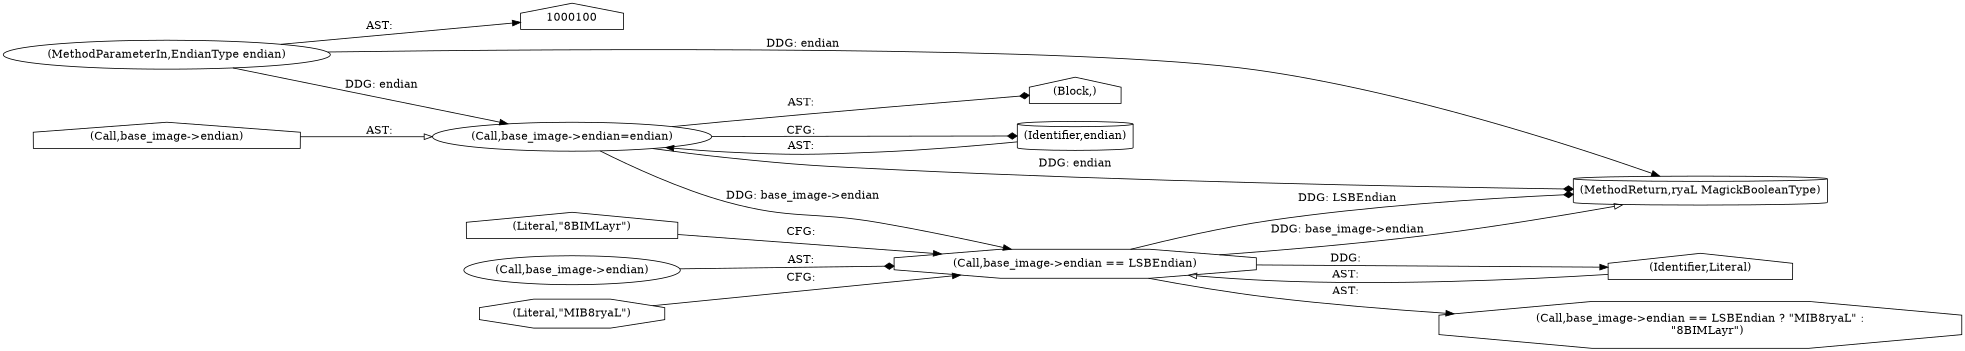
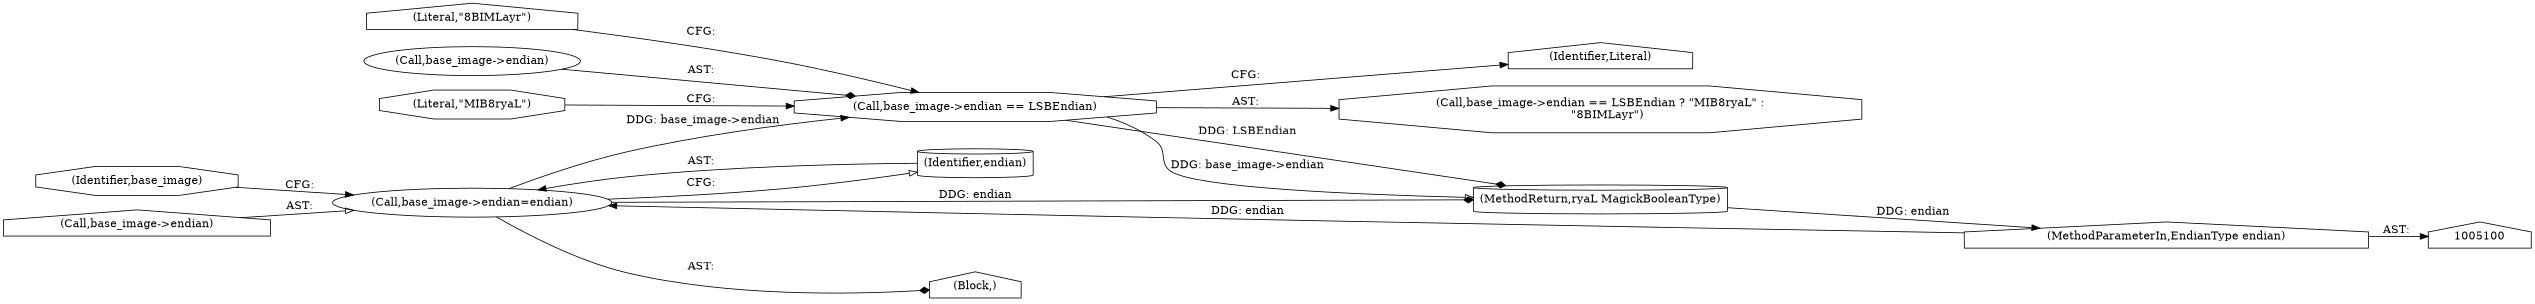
node "1000100": label "1000100" -> "1005100"
edge "(MethodParameterIn,EndianType endian)" -> "(MethodReturn,ryaL MagickBooleanType)": reversed
node "(MethodParameterIn,EndianType endian)": shape ellipse -> house
edge "(Call,base_image->endian=endian)" -> "(Identifier,endian)": arrowhead diamond -> onormal
node "(Identifier,base_image)": added
edge "(Call,base_image->endian == LSBEndian)" -> "(Identifier,Literal)": label "DDG: " -> "CFG: "
edge "(Identifier,Literal)" -> "(Call,base_image->endian == LSBEndian)": removed, label "AST:"
